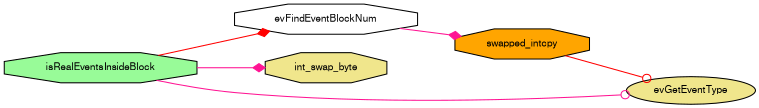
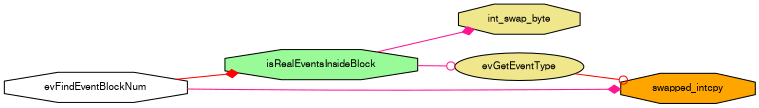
edge "isRealEventsInsideBlock" -> "evFindEventBlockNum": reversed
edge "swapped_intcpy" -> "evGetEventType": reversed
